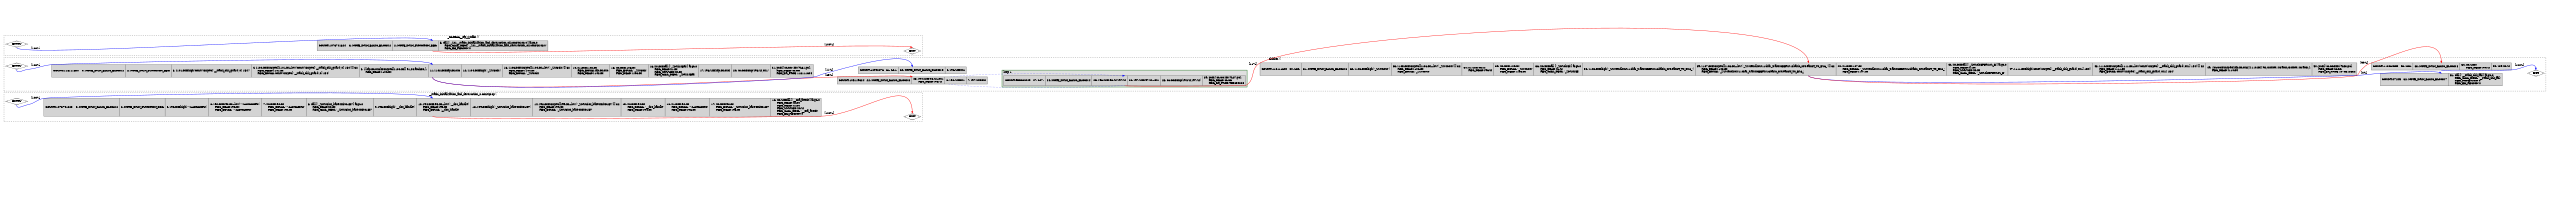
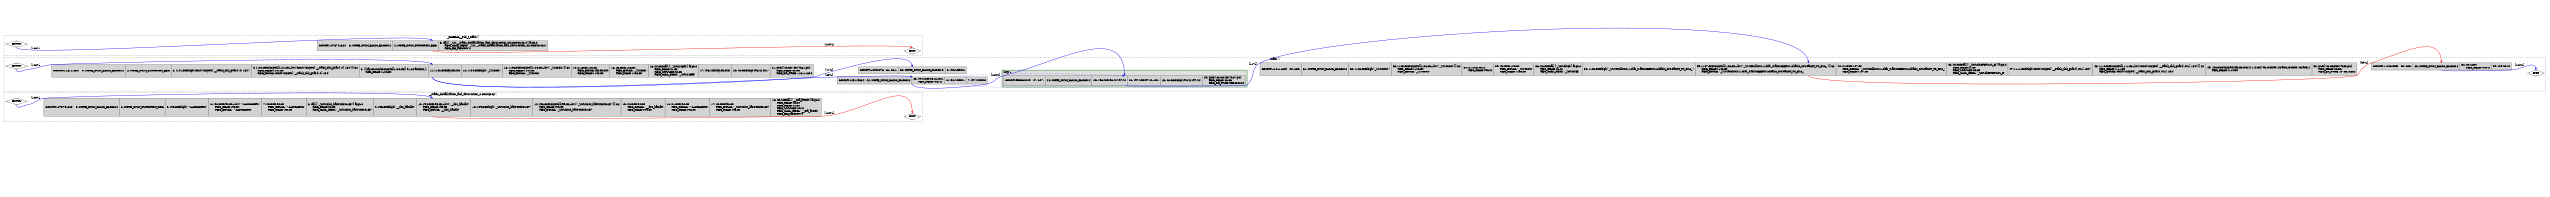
edge "COUNT:955630225   27: L27:" -> "COUNT:118111600   30: L30:": color red -> blue
cluster "_GLOBAL__sfp_I_main ()": label "_GLOBAL__sfp_I_main ()" -> "_GLOBAL__sub_I_main ()"
cluster "clobber ()": label "clobber ()" -> "main ()"
edge "COUNT:105119324   22: NOTE_INSN_BASIC_BLOCK 3" -> "COUNT:955630225   27: L27:": added, label "[100%]"
node "COUNT:47245   62: NOTE_INSN_BASIC_BLOCK 7": removed
edge "COUNT:118111600    9: NOTE_INSN_BASIC_BLOCK 2" -> "COUNT:105119324   22: NOTE_INSN_BASIC_BLOCK 3": color red -> blue
